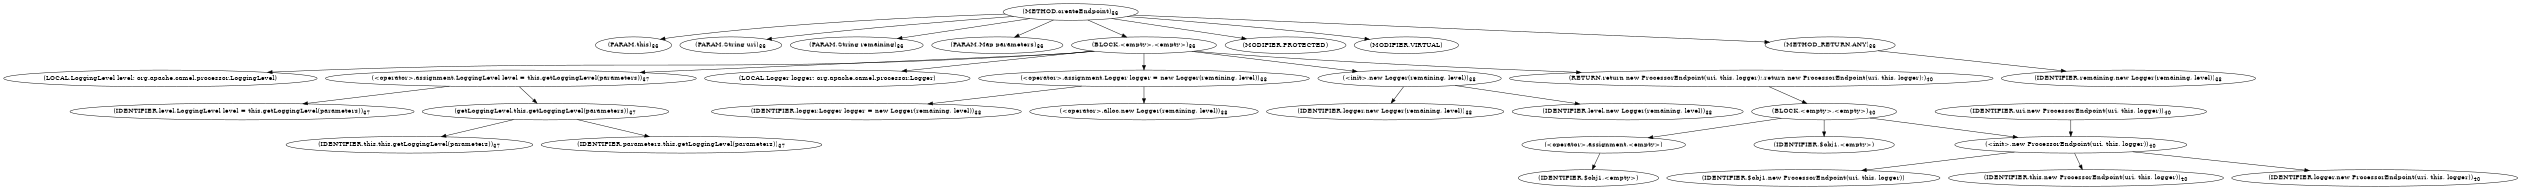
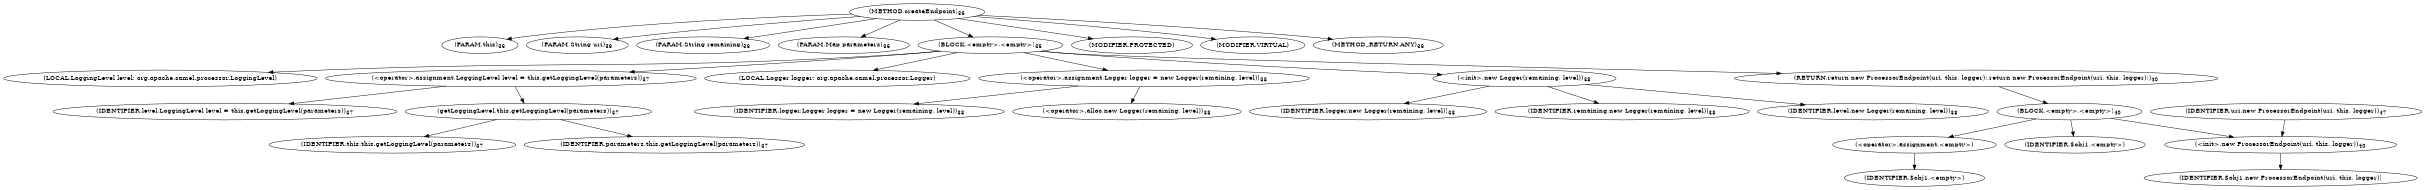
edge "(METHOD_RETURN,ANY)" -> "(IDENTIFIER,remaining,new Logger(remaining, level))": now "(<init>,new Logger(remaining, level))" -> "(IDENTIFIER,remaining,new Logger(remaining, level))"
node "(IDENTIFIER,uri,new ProcessorEndpoint(uri, this, logger))": text "40" -> "47"
node "(IDENTIFIER,this,new ProcessorEndpoint(uri, this, logger))": removed
node "(IDENTIFIER,logger,new ProcessorEndpoint(uri, this, logger))": removed
